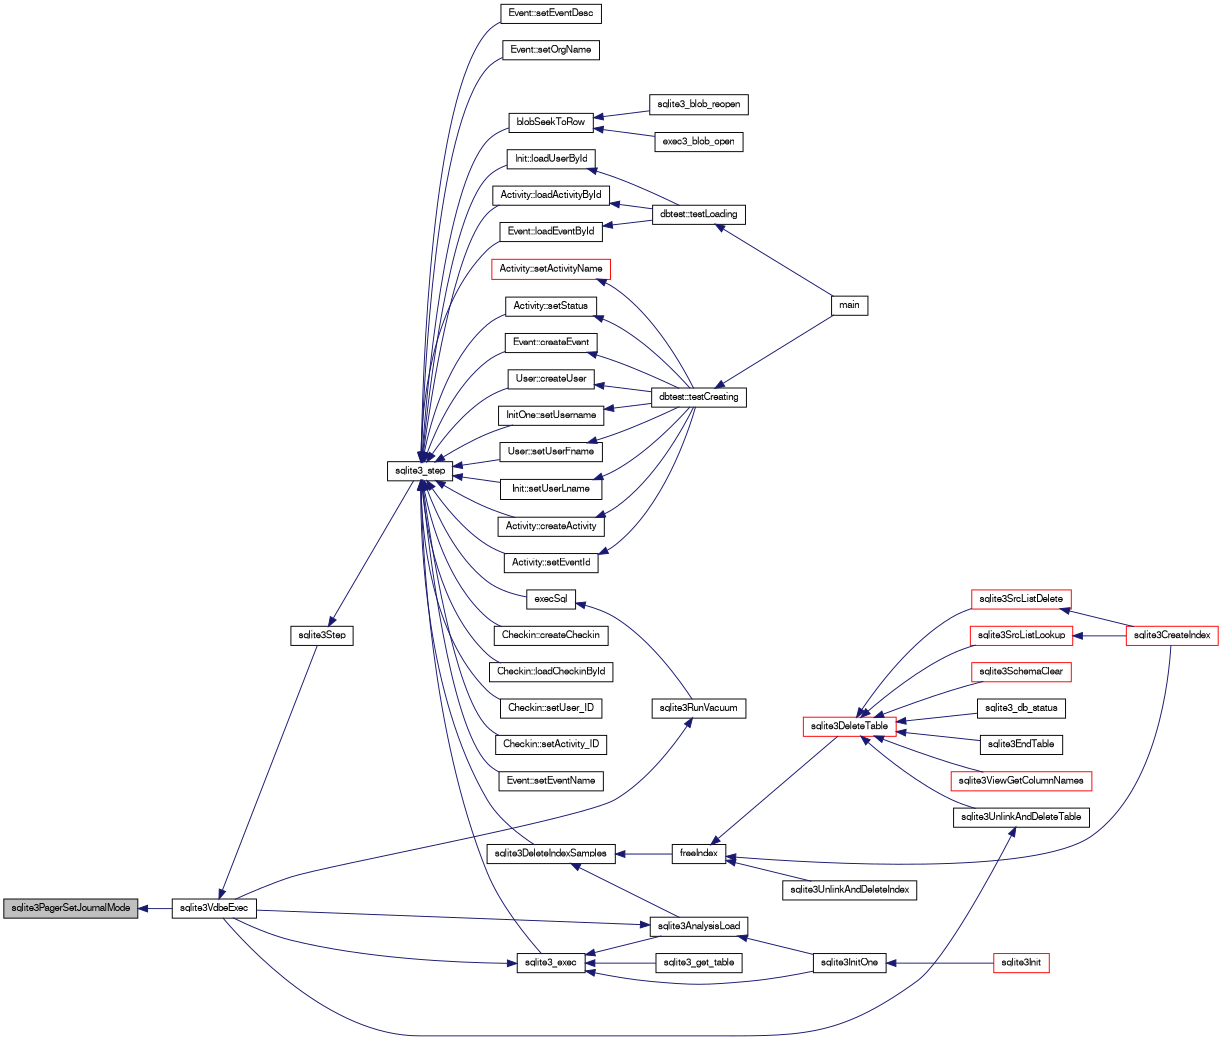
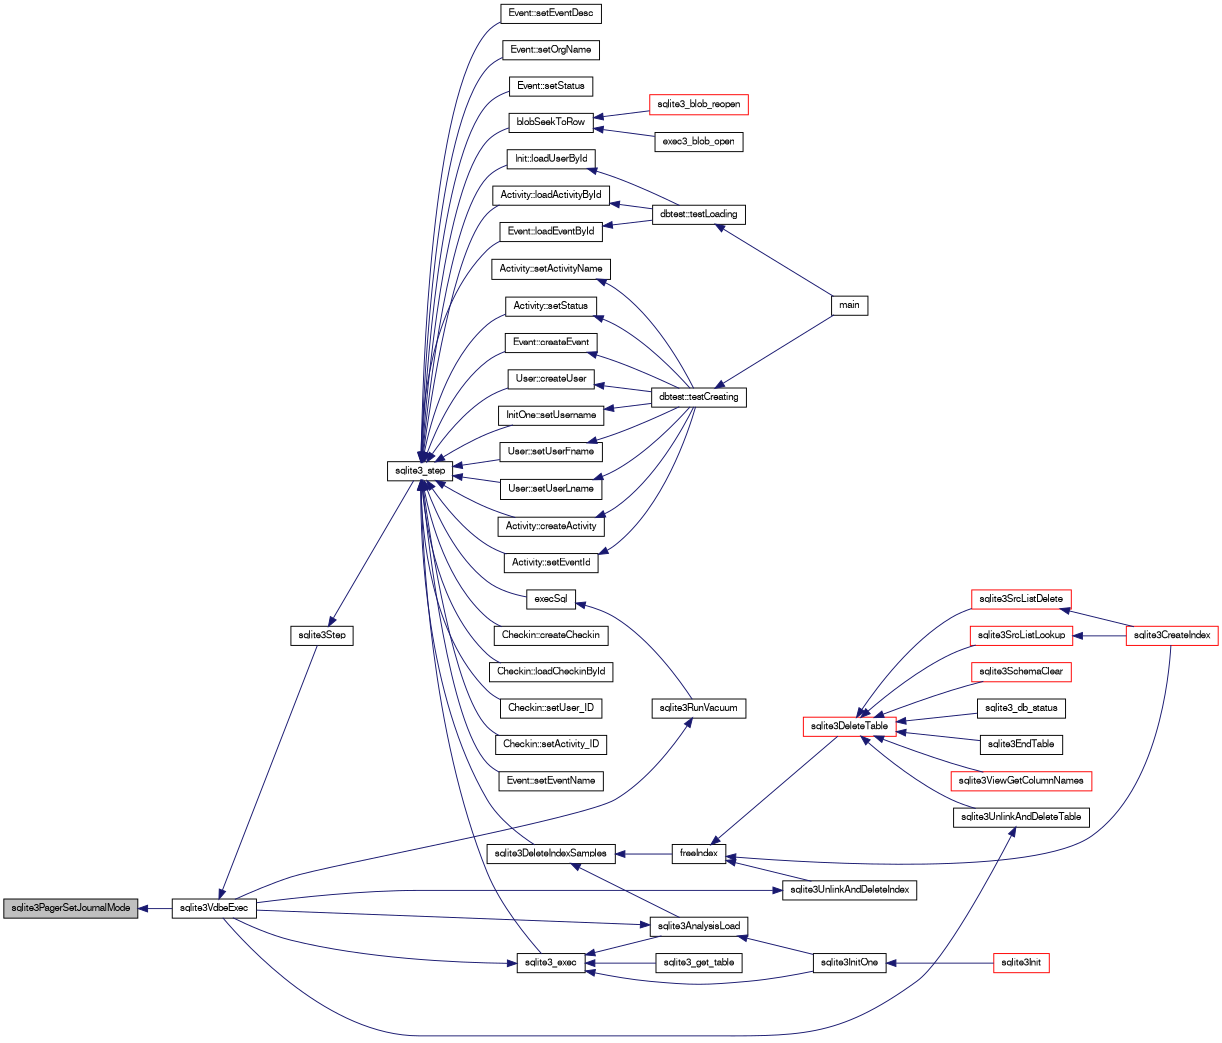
node "Event::setStatus": added
node "sqlite3_blob_reopen": color black -> red
node "Activity::setActivityName": color red -> black
node "Init::setUserLname": label "Init::setUserLname" -> "User::setUserLname"
edge "sqlite3VdbeExec" -> "sqlite3UnlinkAndDeleteIndex": added
